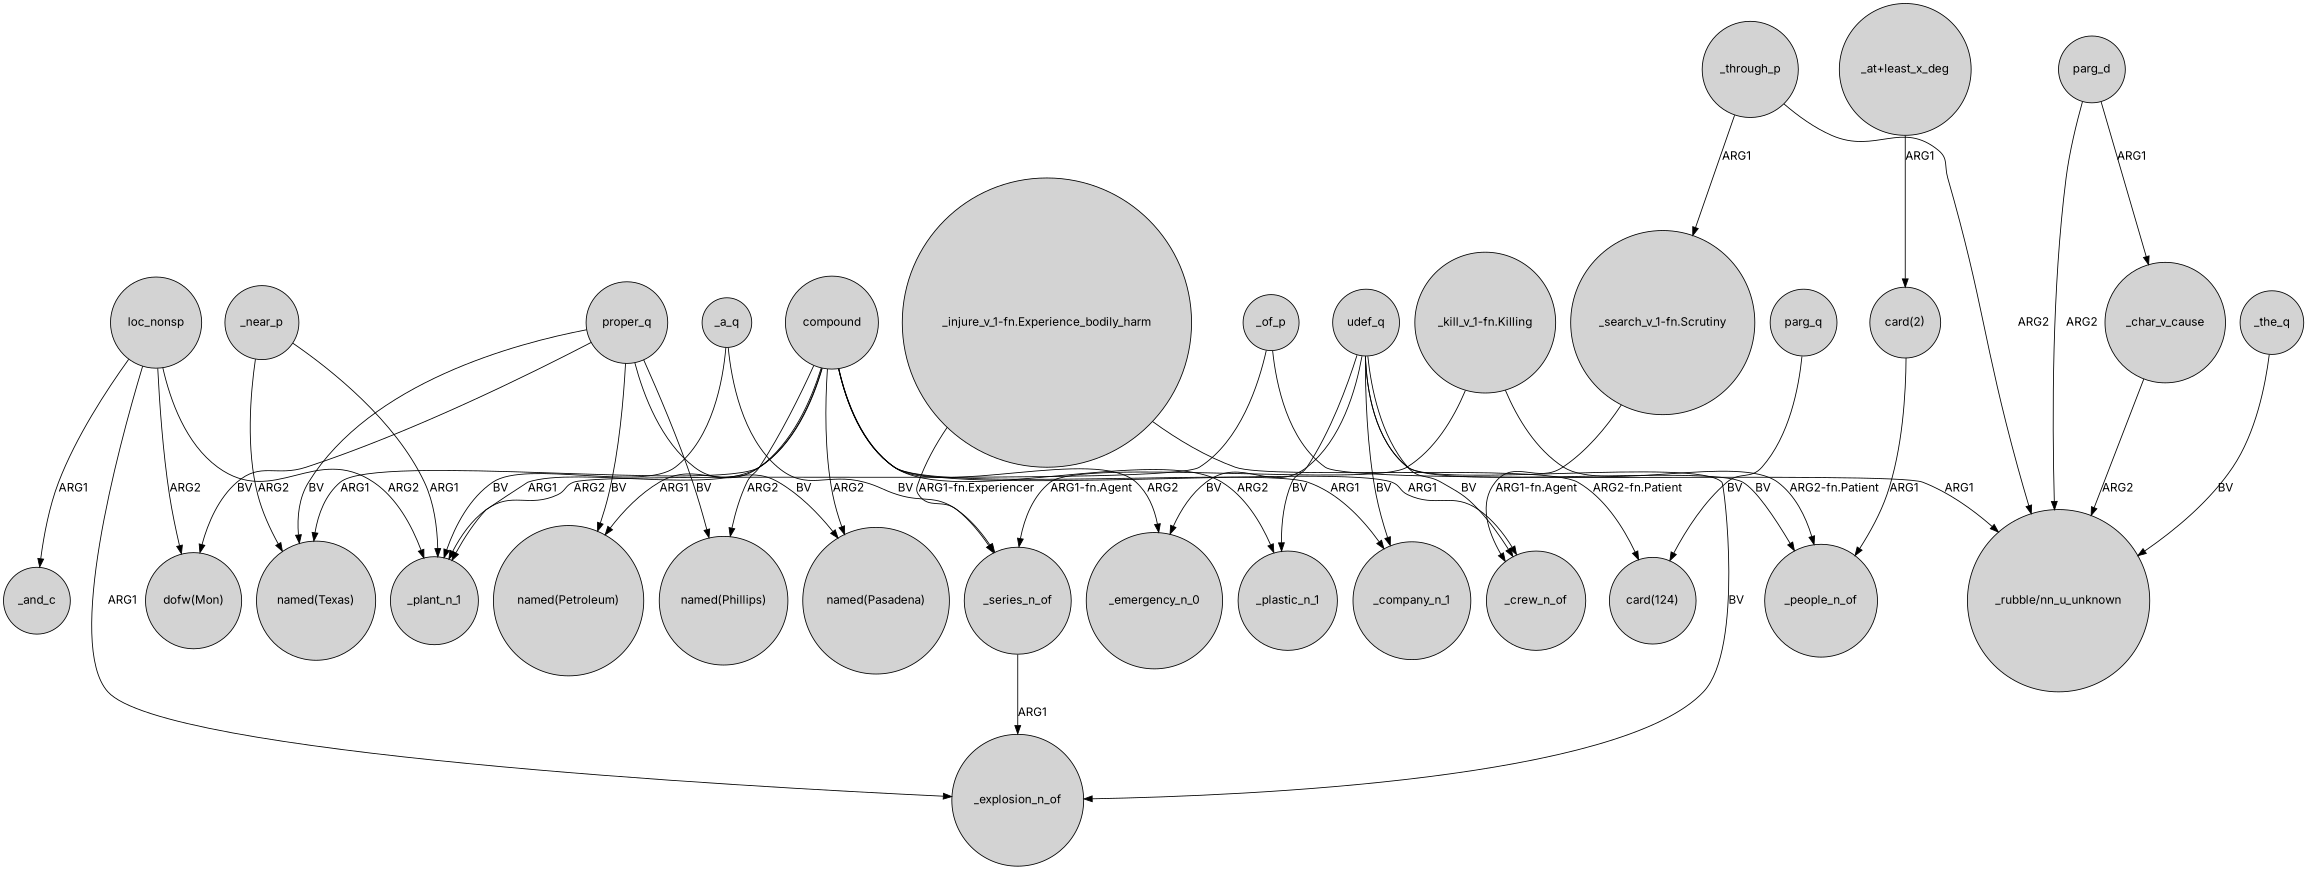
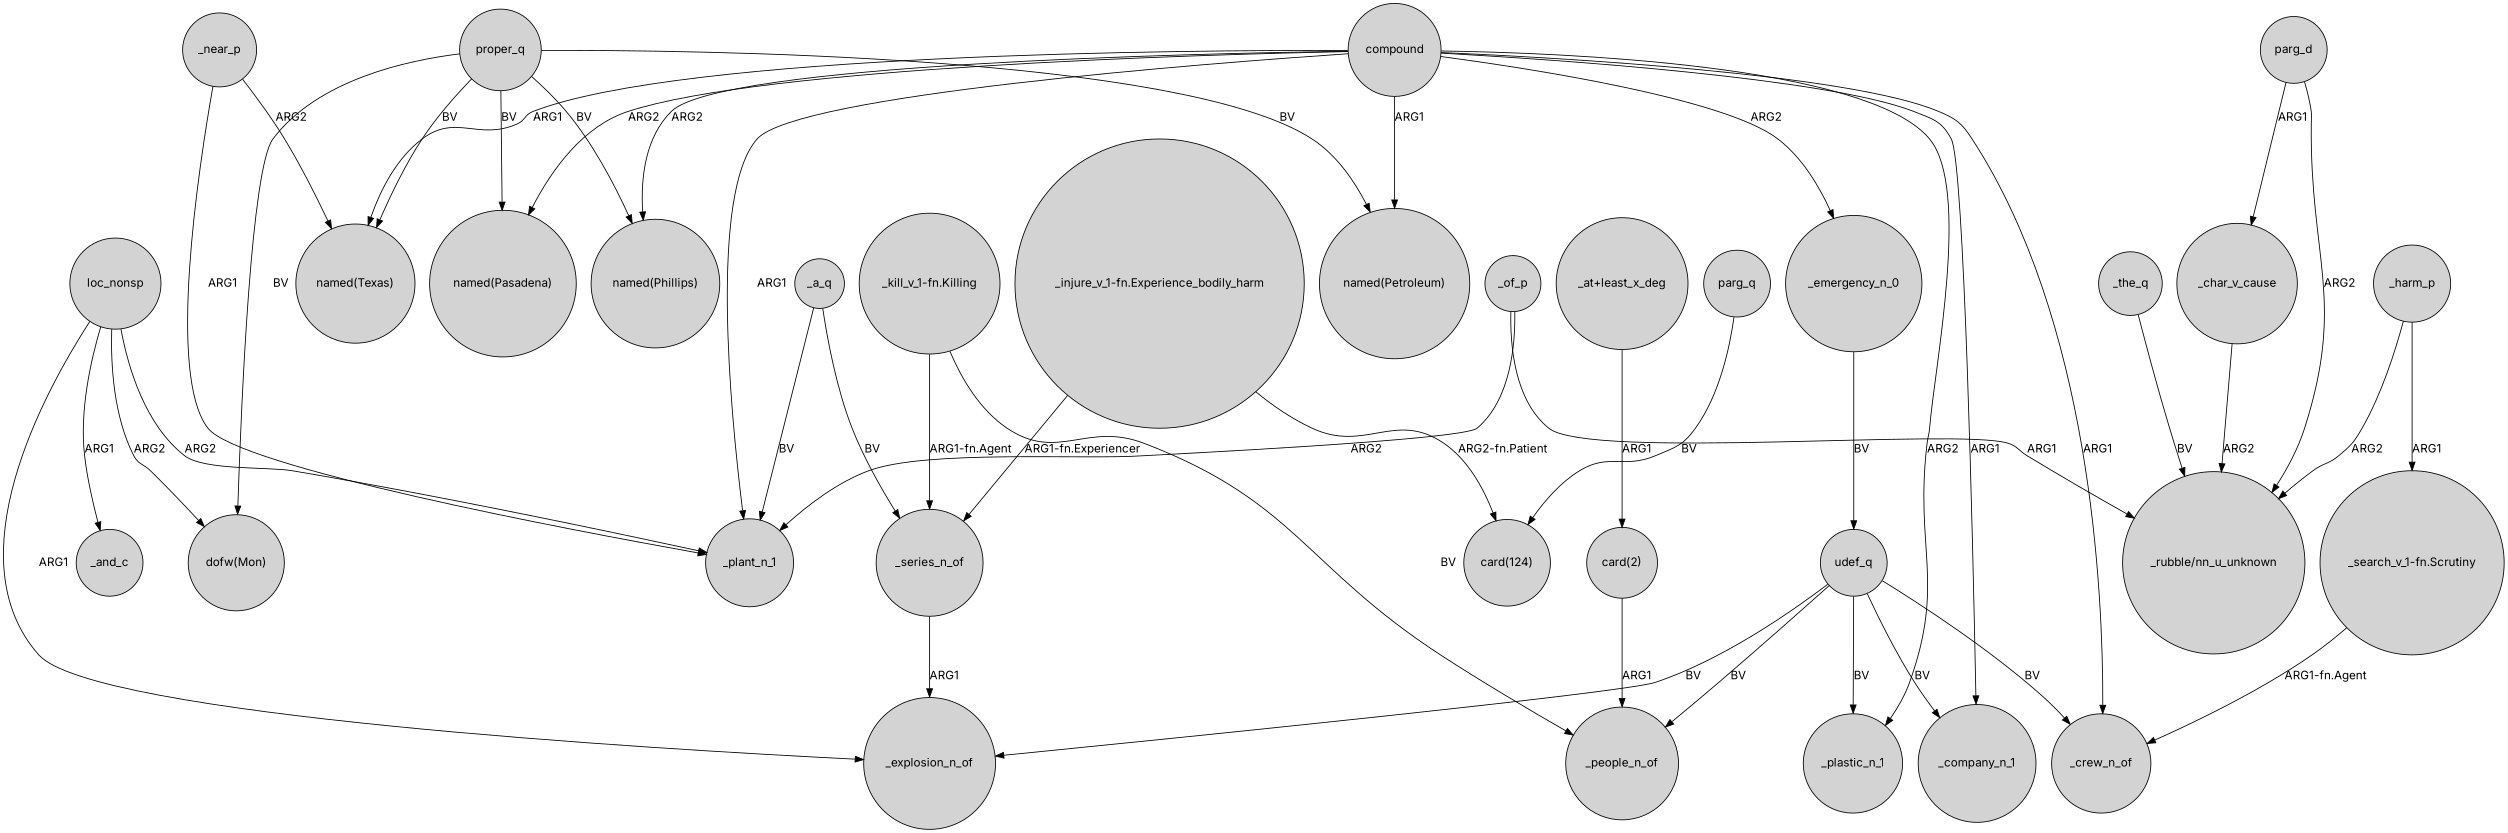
node "_through_p": label "_through_p" -> "_harm_p"
edge "udef_q" -> "_emergency_n_0": reversed
edge "_kill_v_1-fn.Killing" -> "_people_n_of": label "ARG2-fn.Patient" -> "BV"
